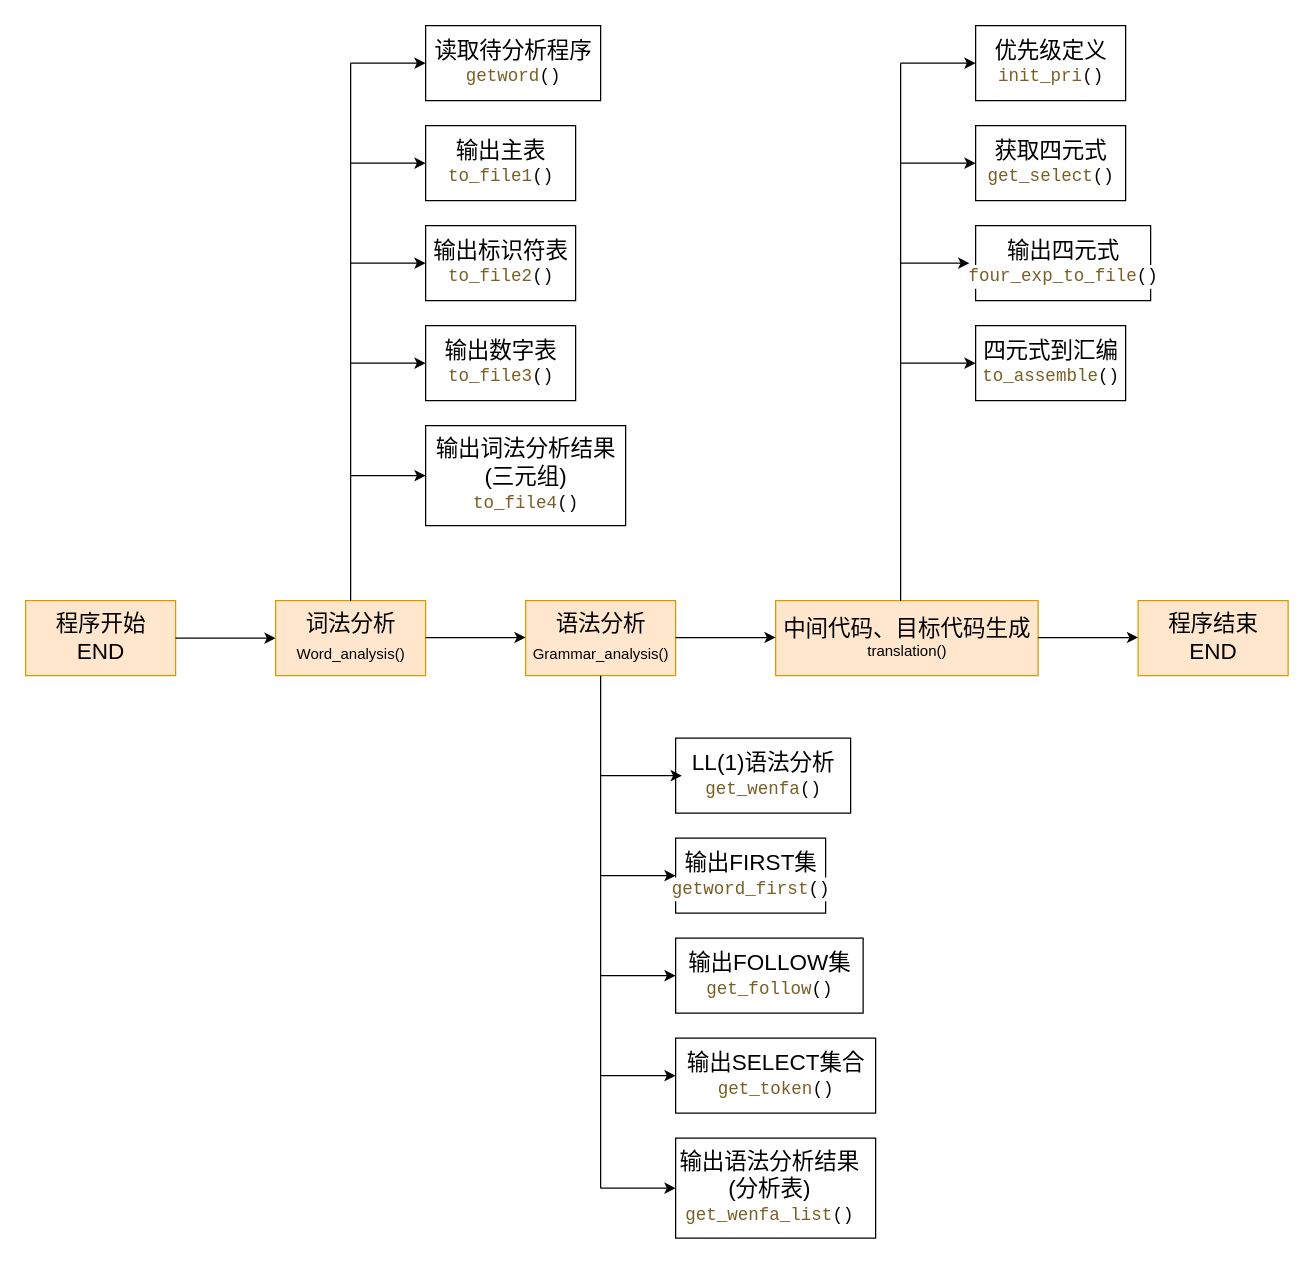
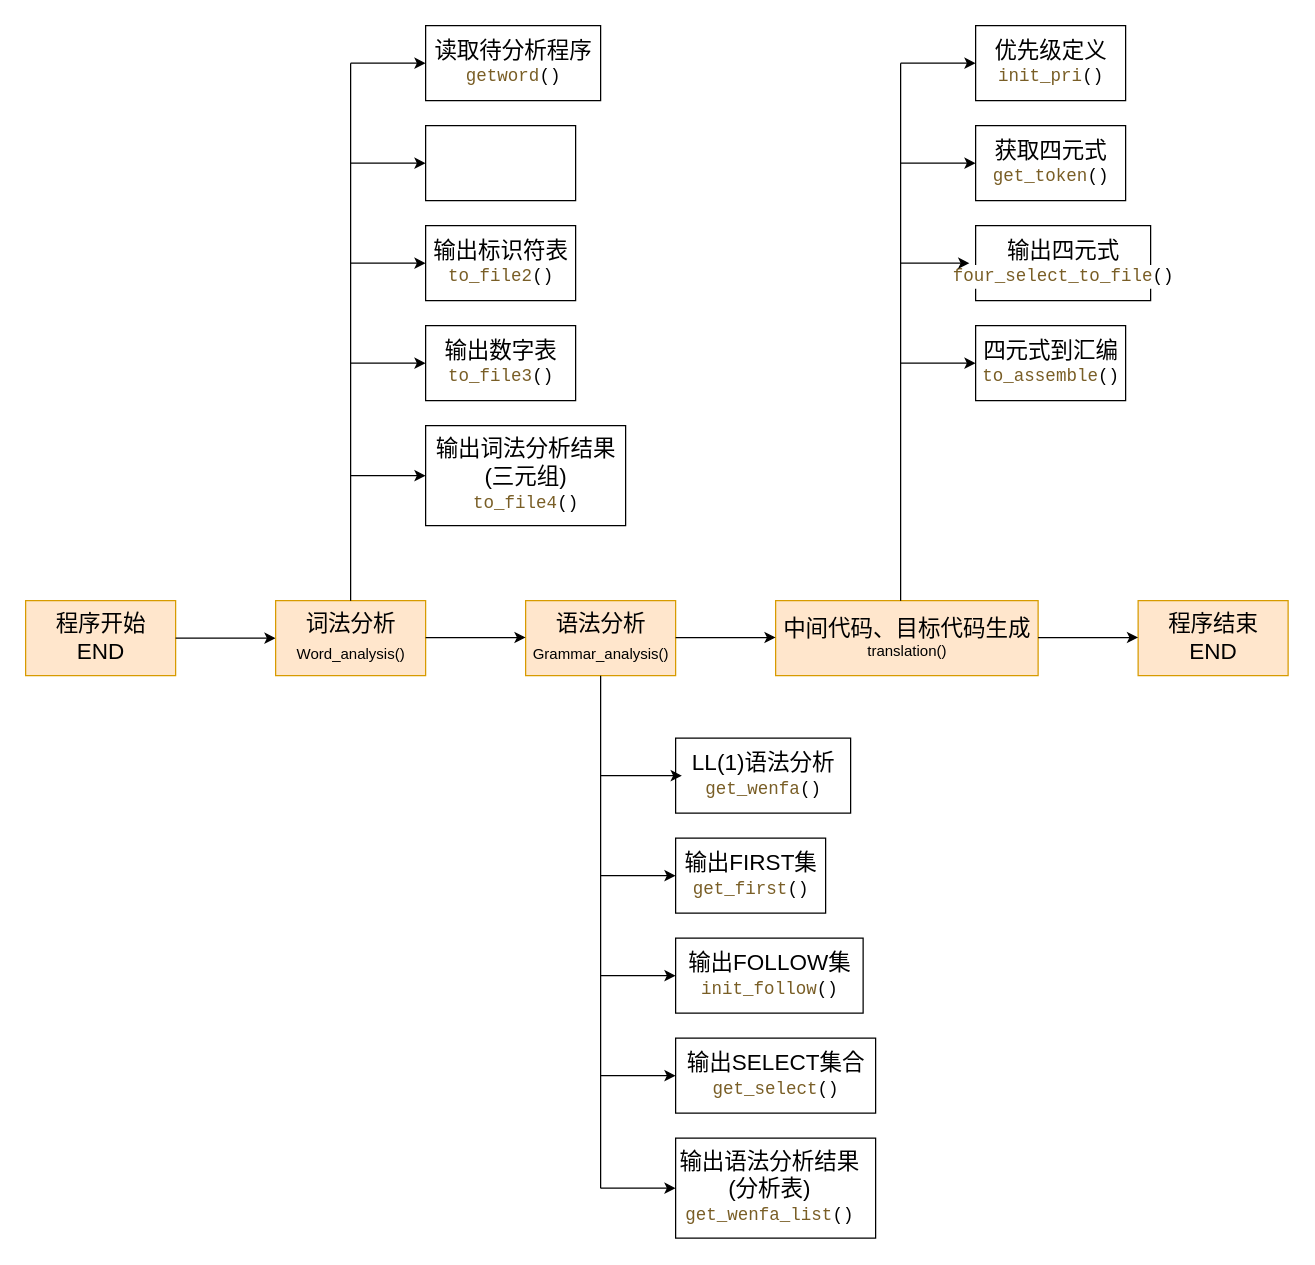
node "输出主表 to_file1()": removed
node "获取四元式 get_select()": label "获取四元式 get_select()" -> "获取四元式 get_token()"
node "输出四元式 four_exp_to_file()": label "输出四元式 four_exp_to_file()" -> "输出四元式 four_select_to_file()"
node "输出FIRST集 getword_first()": label "输出FIRST集 getword_first()" -> "输出FIRST集 get_first()"
node "输出FOLLOW集 get_follow()": label "输出FOLLOW集 get_follow()" -> "输出FOLLOW集 init_follow()"
node "输出SELECT集合 get_token()": label "输出SELECT集合 get_token()" -> "输出SELECT集合 get_select()"
